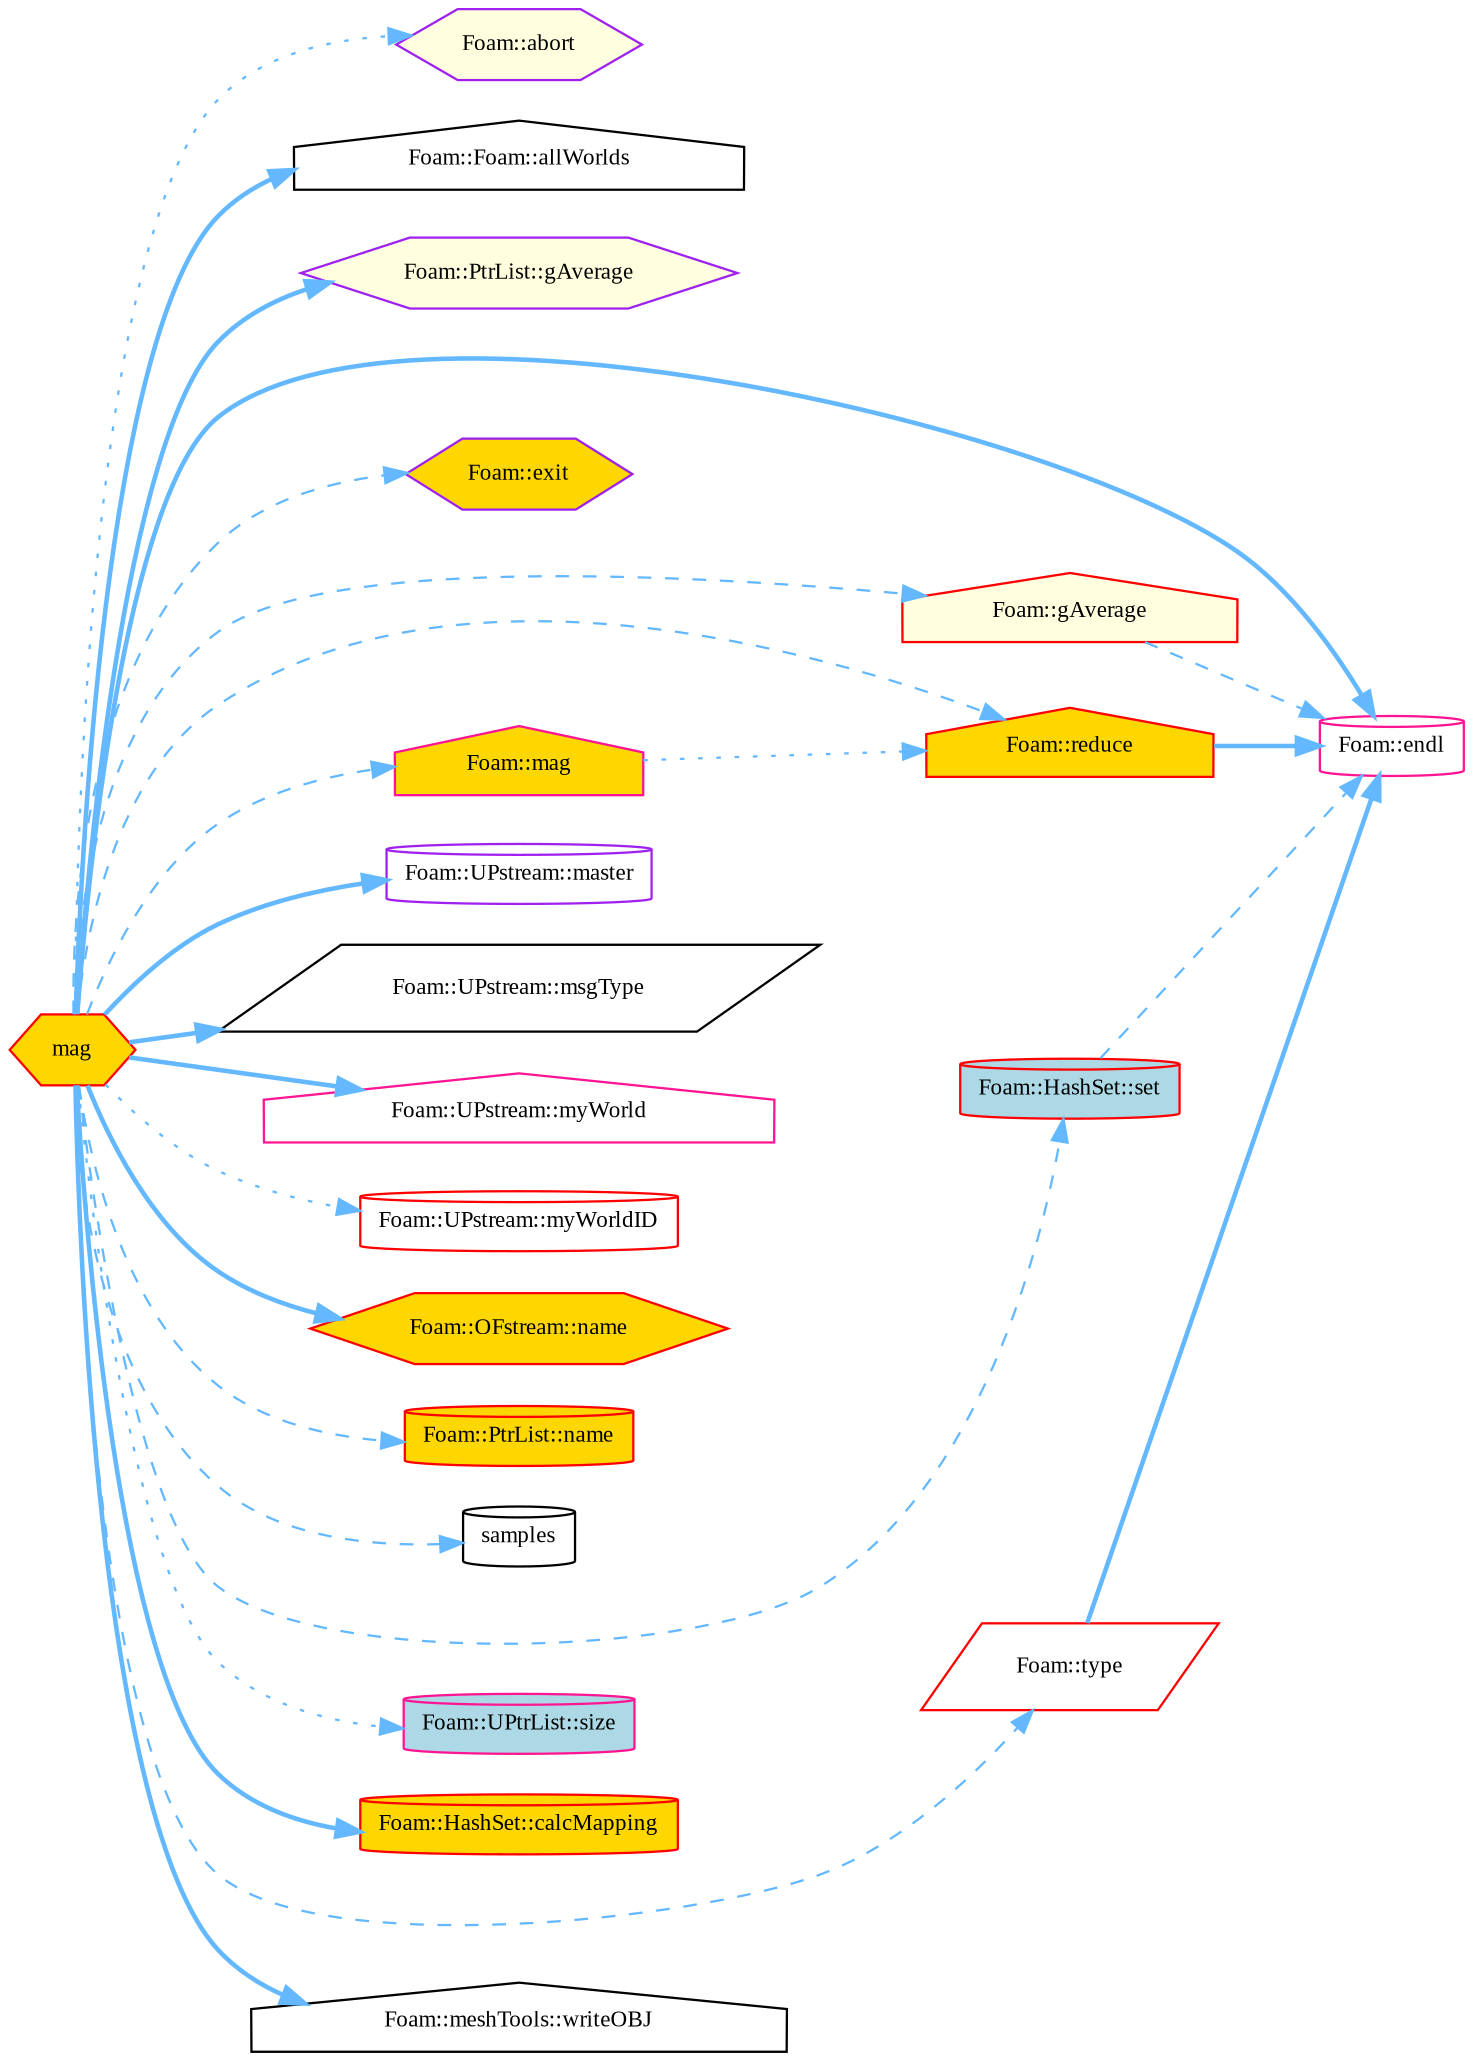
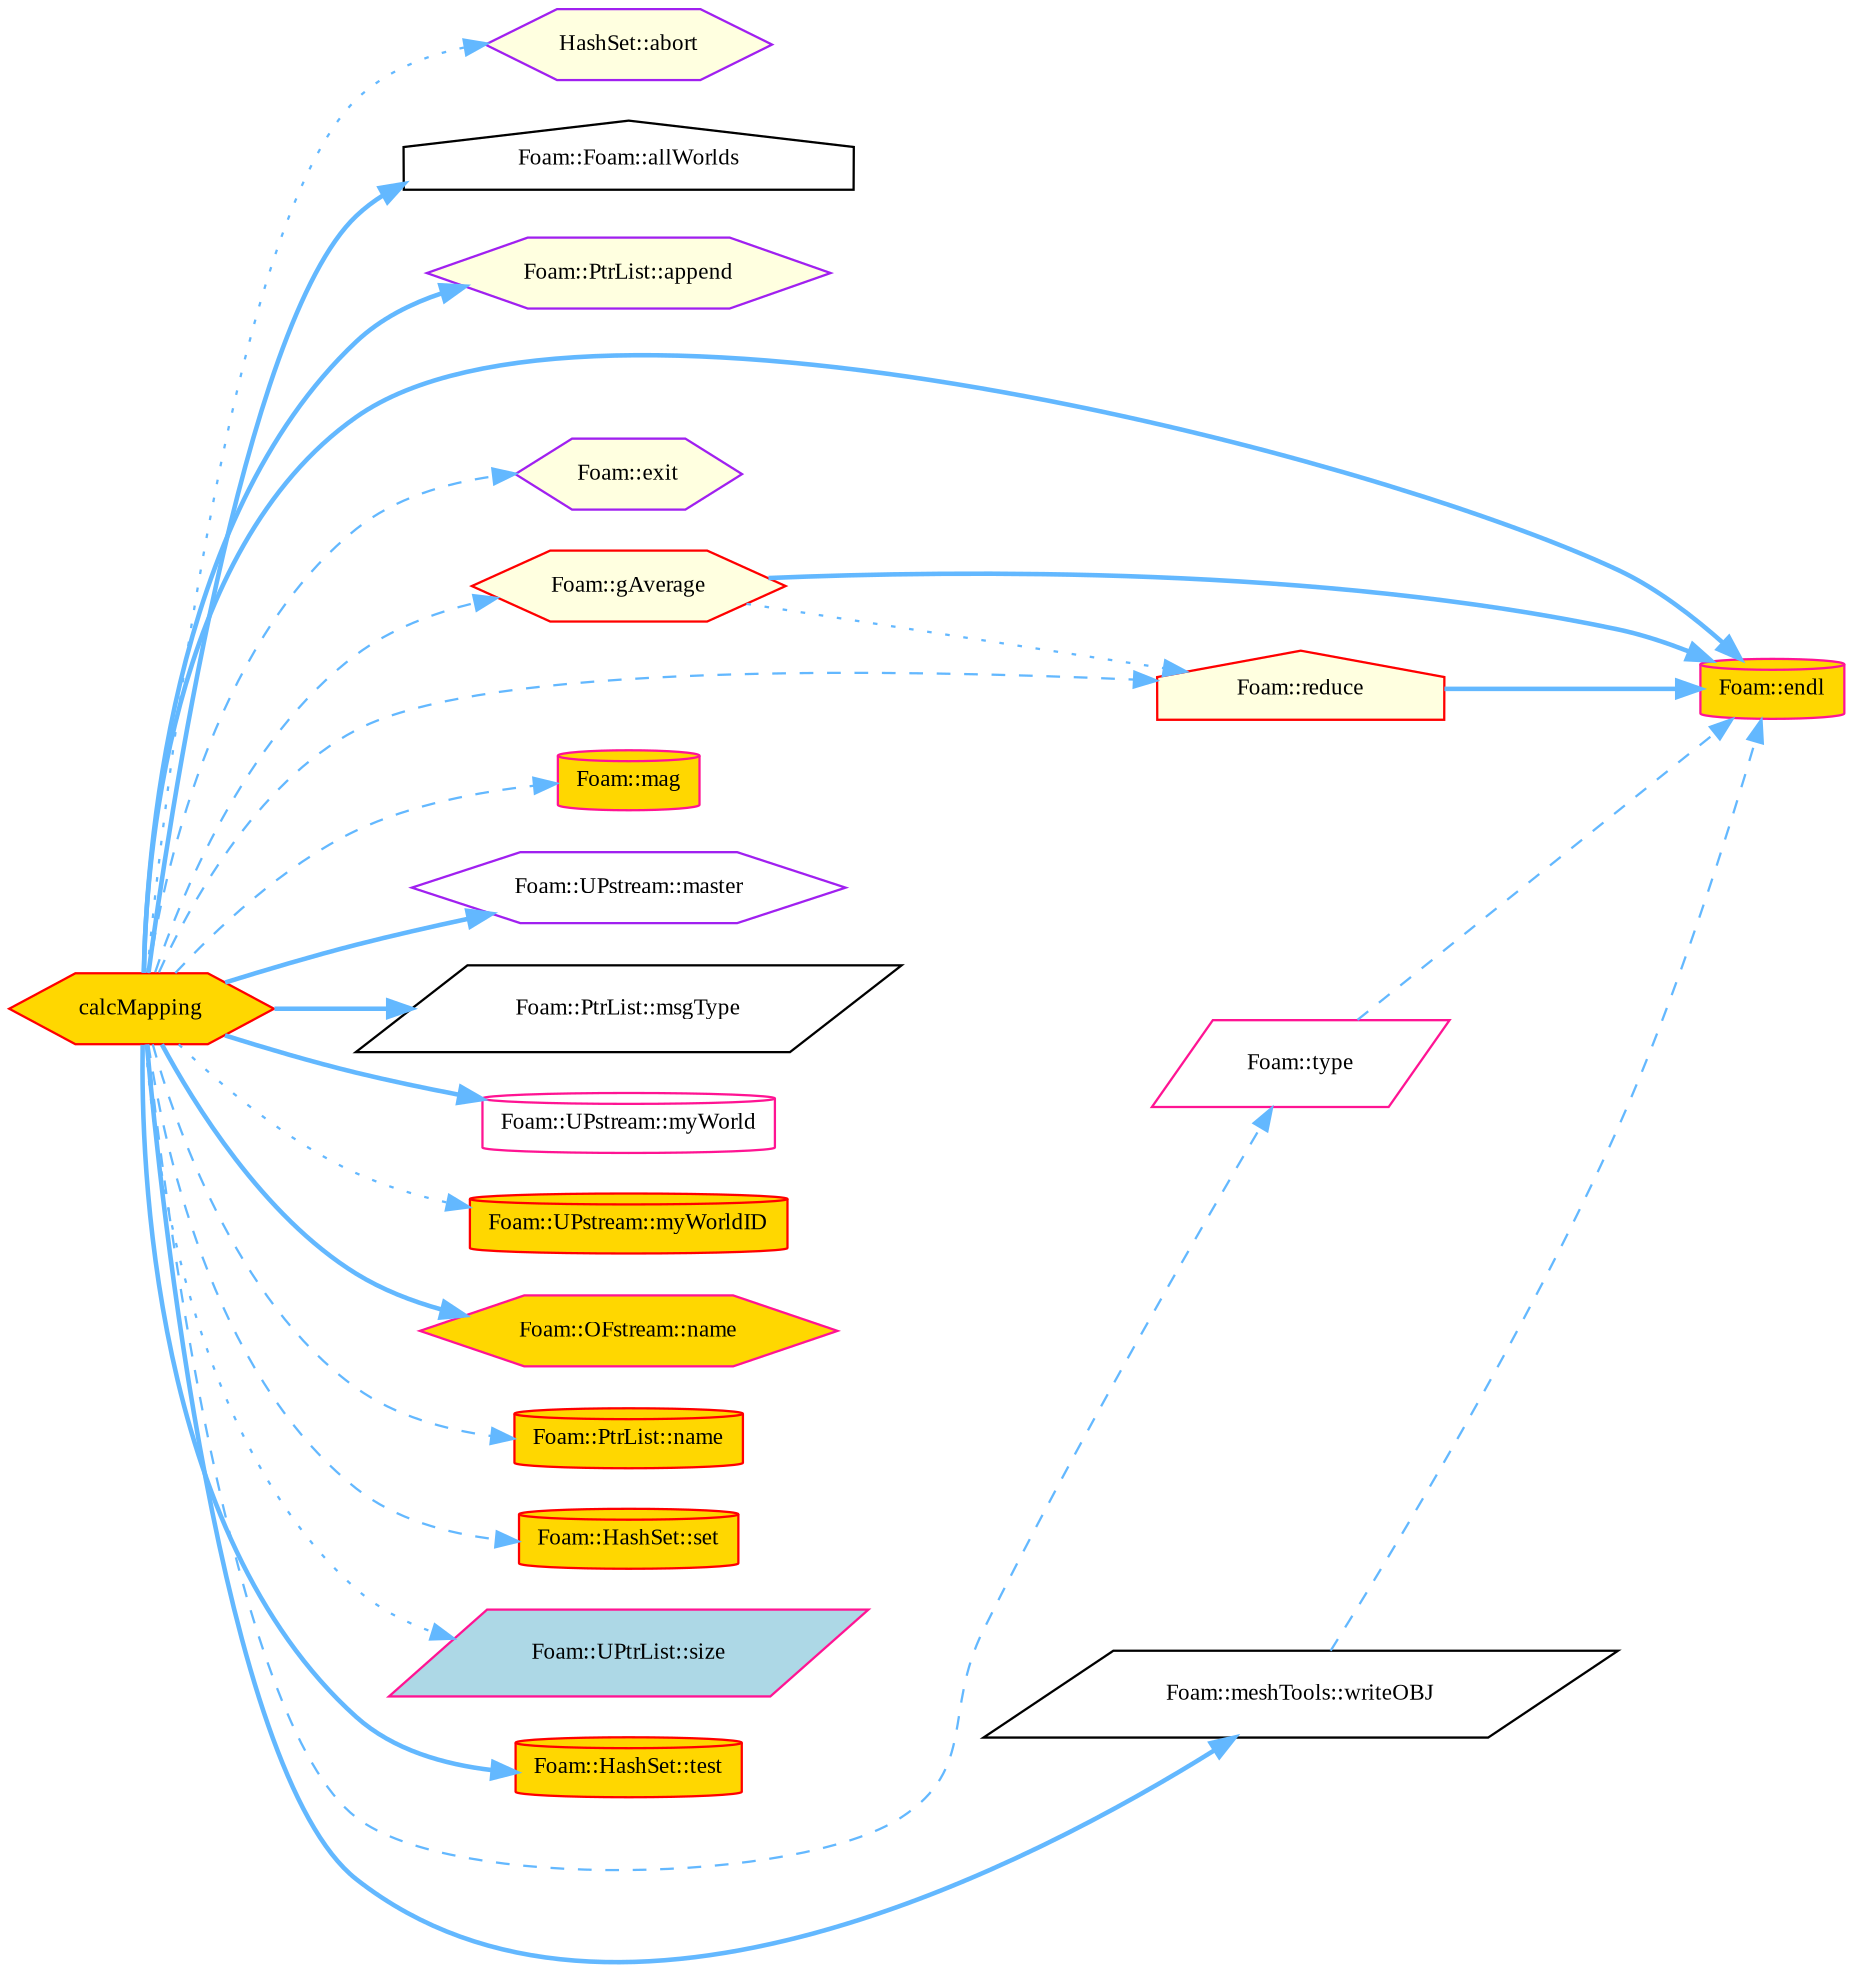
node "Foam::abort": label "Foam::abort" -> "HashSet::abort"
node "Foam::PtrList::gAverage": label "Foam::PtrList::gAverage" -> "Foam::PtrList::append"
node "Foam::exit": fillcolor gold -> lightyellow
node "Foam::gAverage": shape house -> hexagon
edge "Foam::gAverage" -> "Foam::endl": style dashed -> bold
node "Foam::reduce": fillcolor gold -> lightyellow
node "Foam::endl": fillcolor white -> gold
edge "Foam::mag" -> "Foam::reduce": now "Foam::gAverage" -> "Foam::reduce"
node "Foam::mag": shape house -> cylinder
node "Foam::UPstream::master": shape cylinder -> hexagon
edge "Foam::HashSet::set" -> "Foam::endl": now "Foam::meshTools::writeOBJ" -> "Foam::endl"
node "Foam::UPstream::msgType": label "Foam::UPstream::msgType" -> "Foam::PtrList::msgType"
node "mag": label "mag" -> "calcMapping"
node "Foam::HashSet::set": fillcolor lightblue -> gold
node "Foam::UPstream::myWorld": shape house -> cylinder
edge "Foam::type" -> "Foam::endl": style bold -> dashed
node "Foam::UPstream::myWorldID": fillcolor white -> gold
node "Foam::OFstream::name": color red -> deeppink
node "samples": removed
node "Foam::type": color red -> deeppink
node "Foam::UPtrList::size": shape cylinder -> parallelogram
node "Foam::HashSet::calcMapping": label "Foam::HashSet::calcMapping" -> "Foam::HashSet::test"
node "Foam::meshTools::writeOBJ": shape house -> parallelogram
